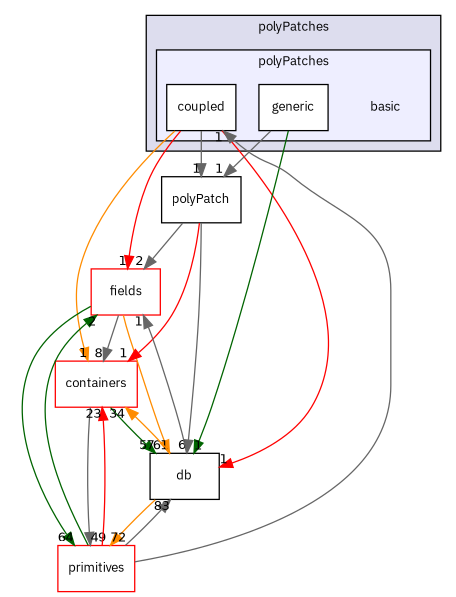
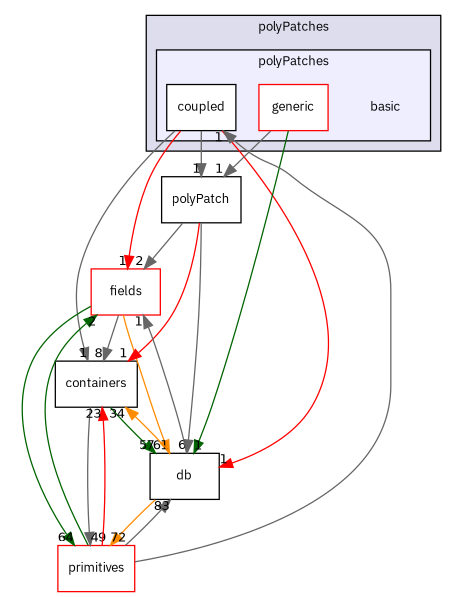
node "generic": color black -> red
edge "coupled" -> "containers": color darkorange -> gray40
node "containers": color red -> black
